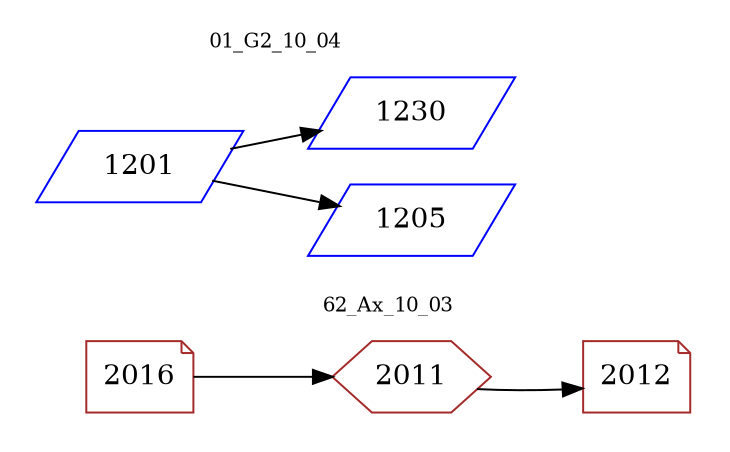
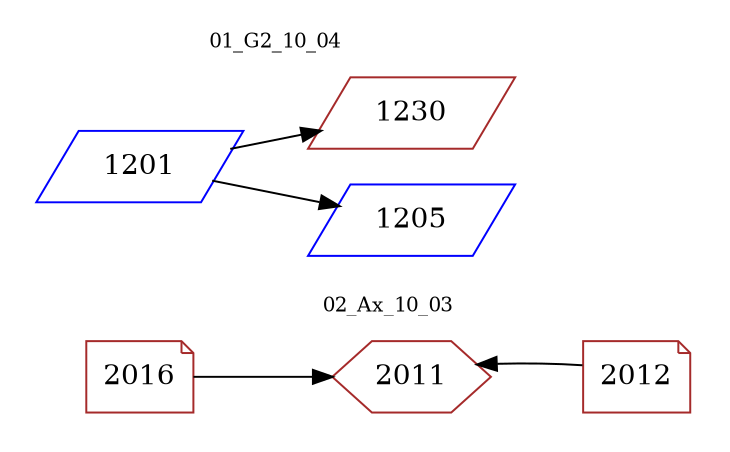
node "1230": color blue -> brown
cluster "62_Ax_10_03": label "62_Ax_10_03" -> "02_Ax_10_03"
edge "2011" -> "2012": reversed
